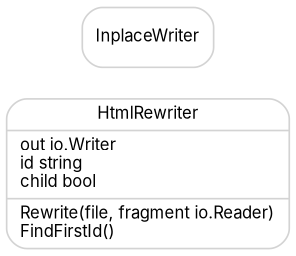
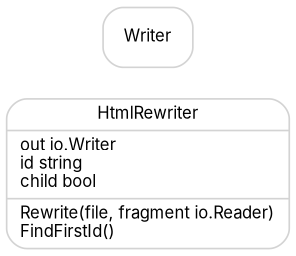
node "InplaceWriter": label "InplaceWriter" -> "Writer"
